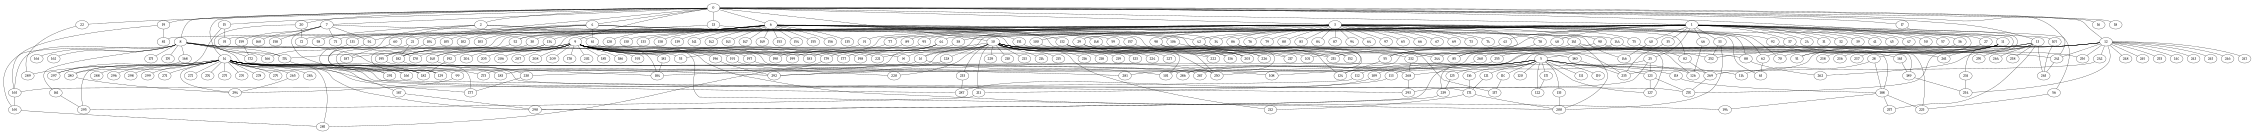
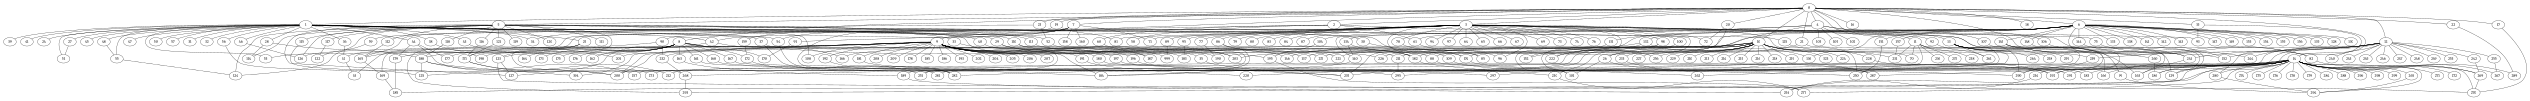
node "139": removed
edge "144" -- "5": now "0" -- "5"
node "175": added
node "199": label "199" -> "999"
node "251": added
